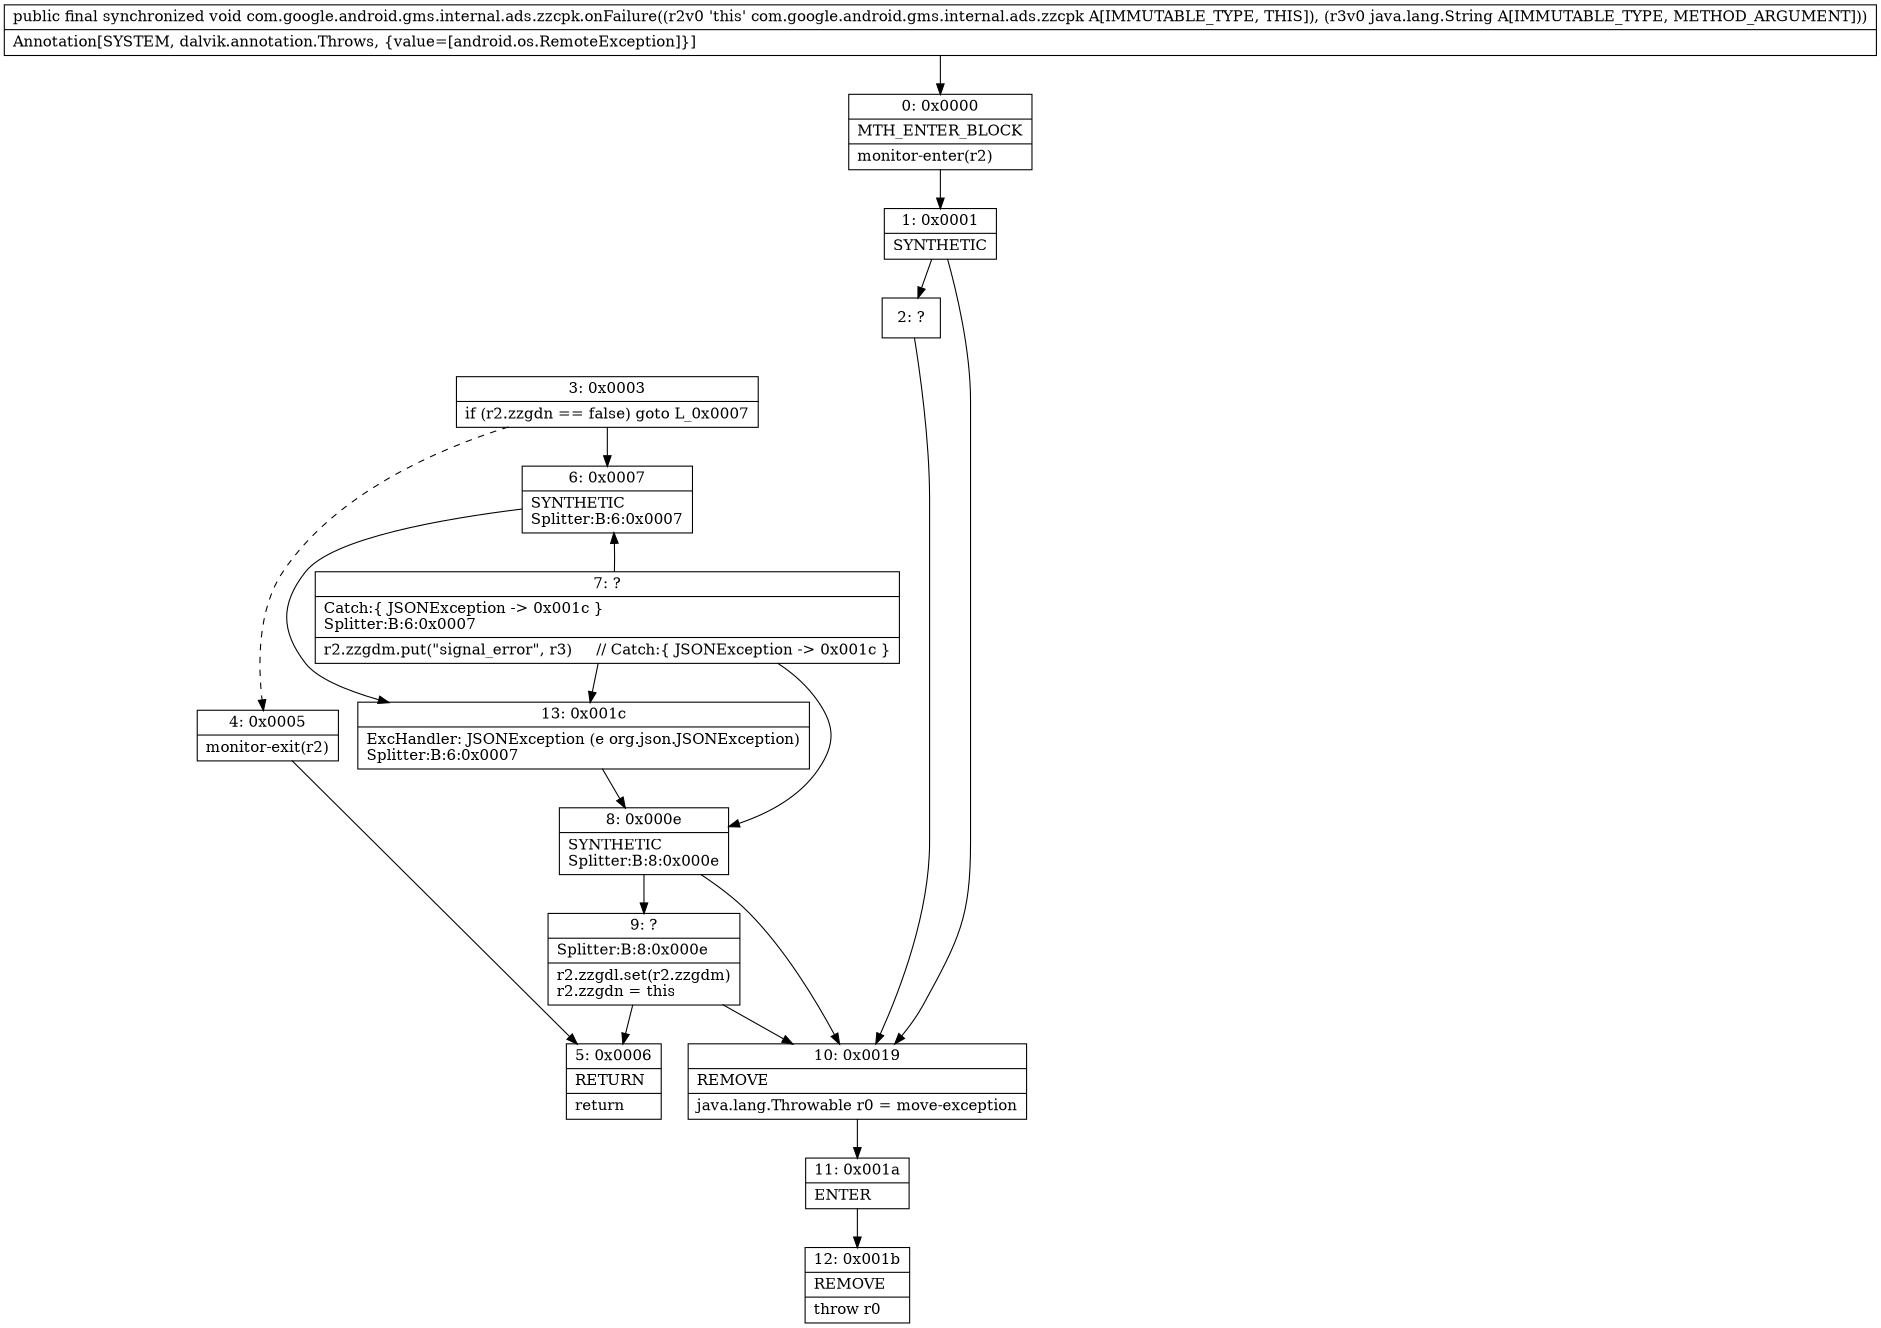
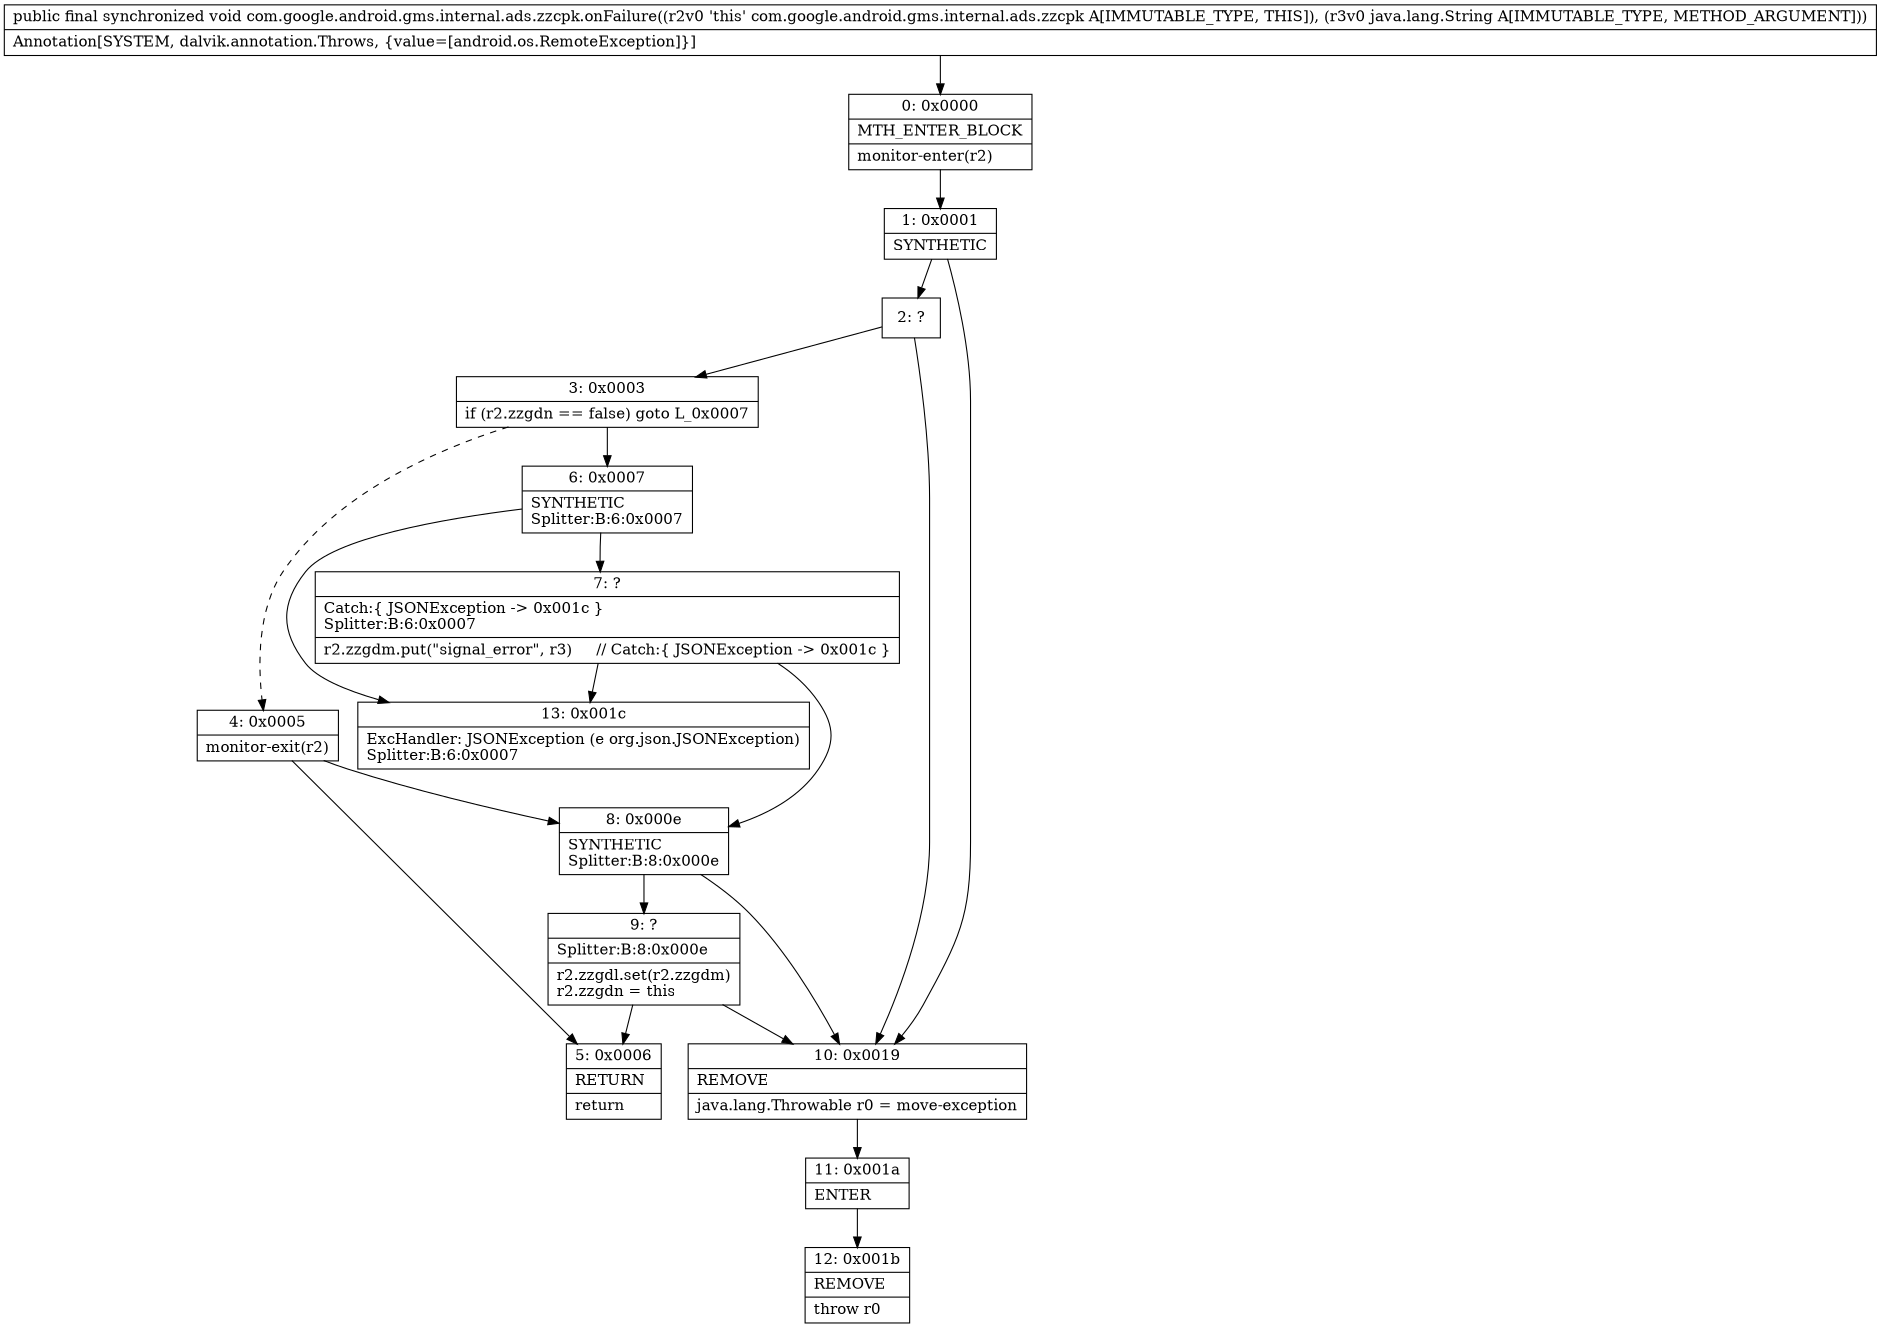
edge "2: ?" -> "3: 0x0003": added
edge "7: ?" -> "6: 0x0007": reversed
edge "13: 0x001c" -> "8: 0x000e": now "4: 0x0005" -> "8: 0x000e"
